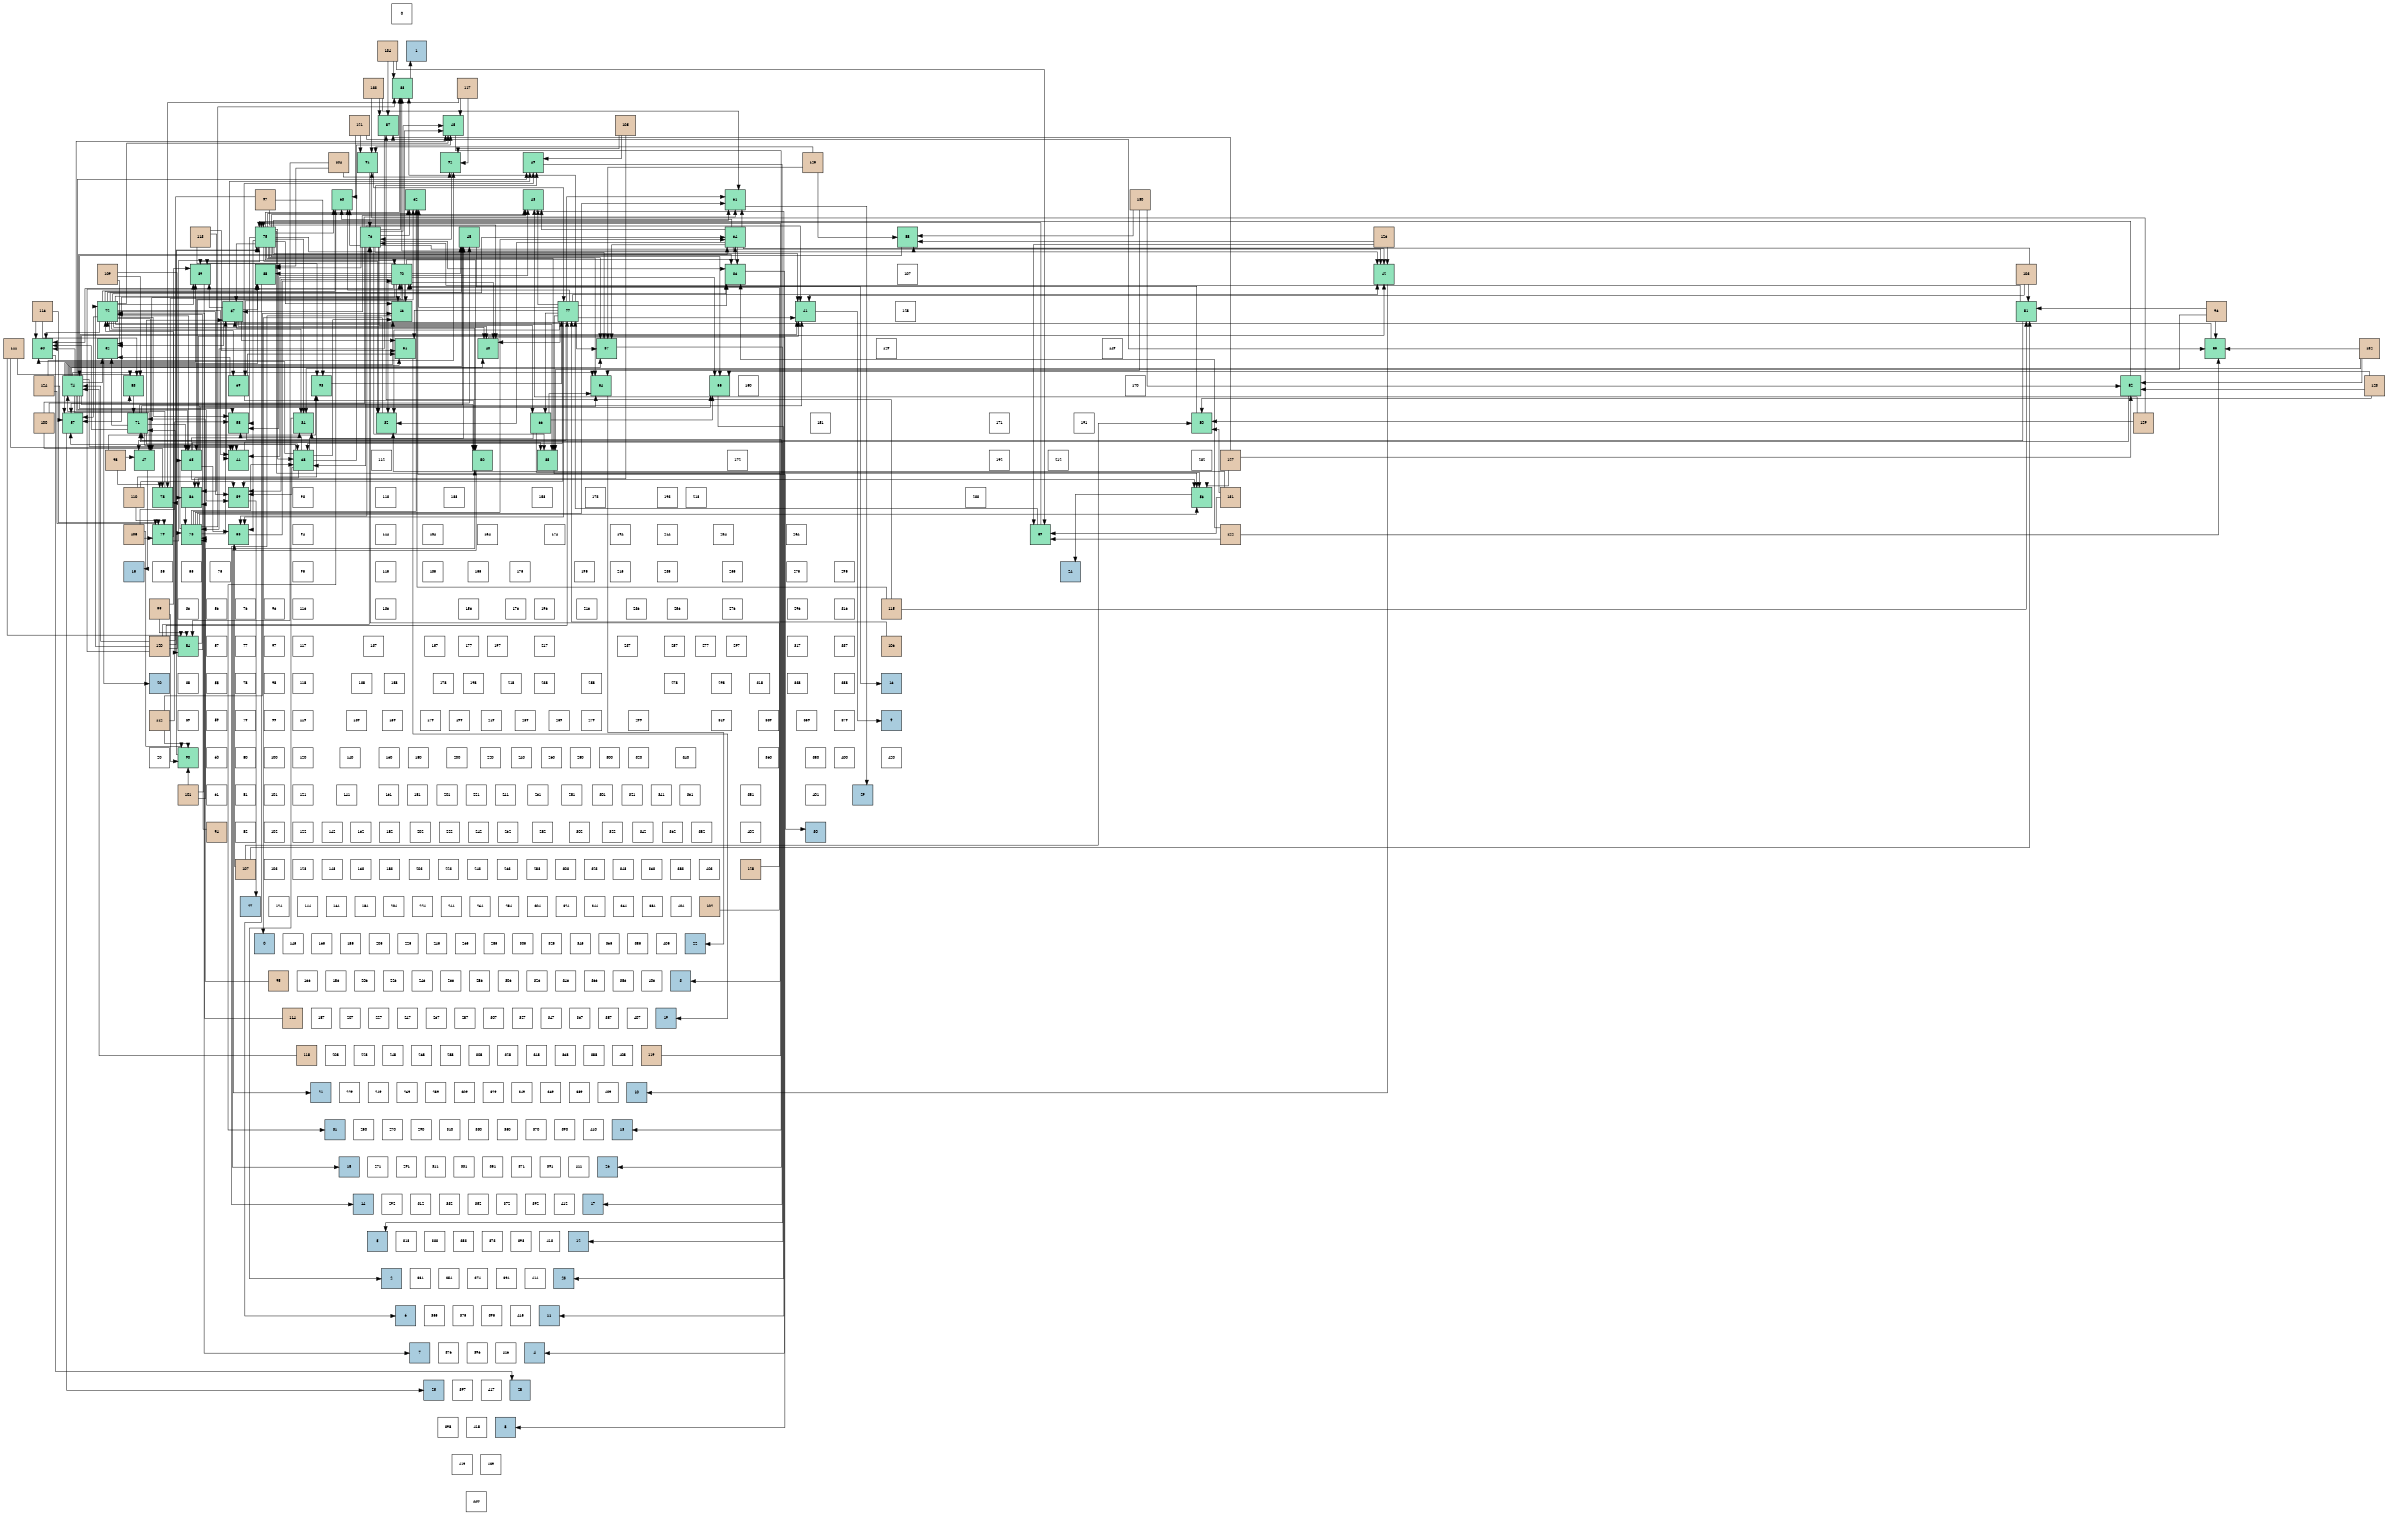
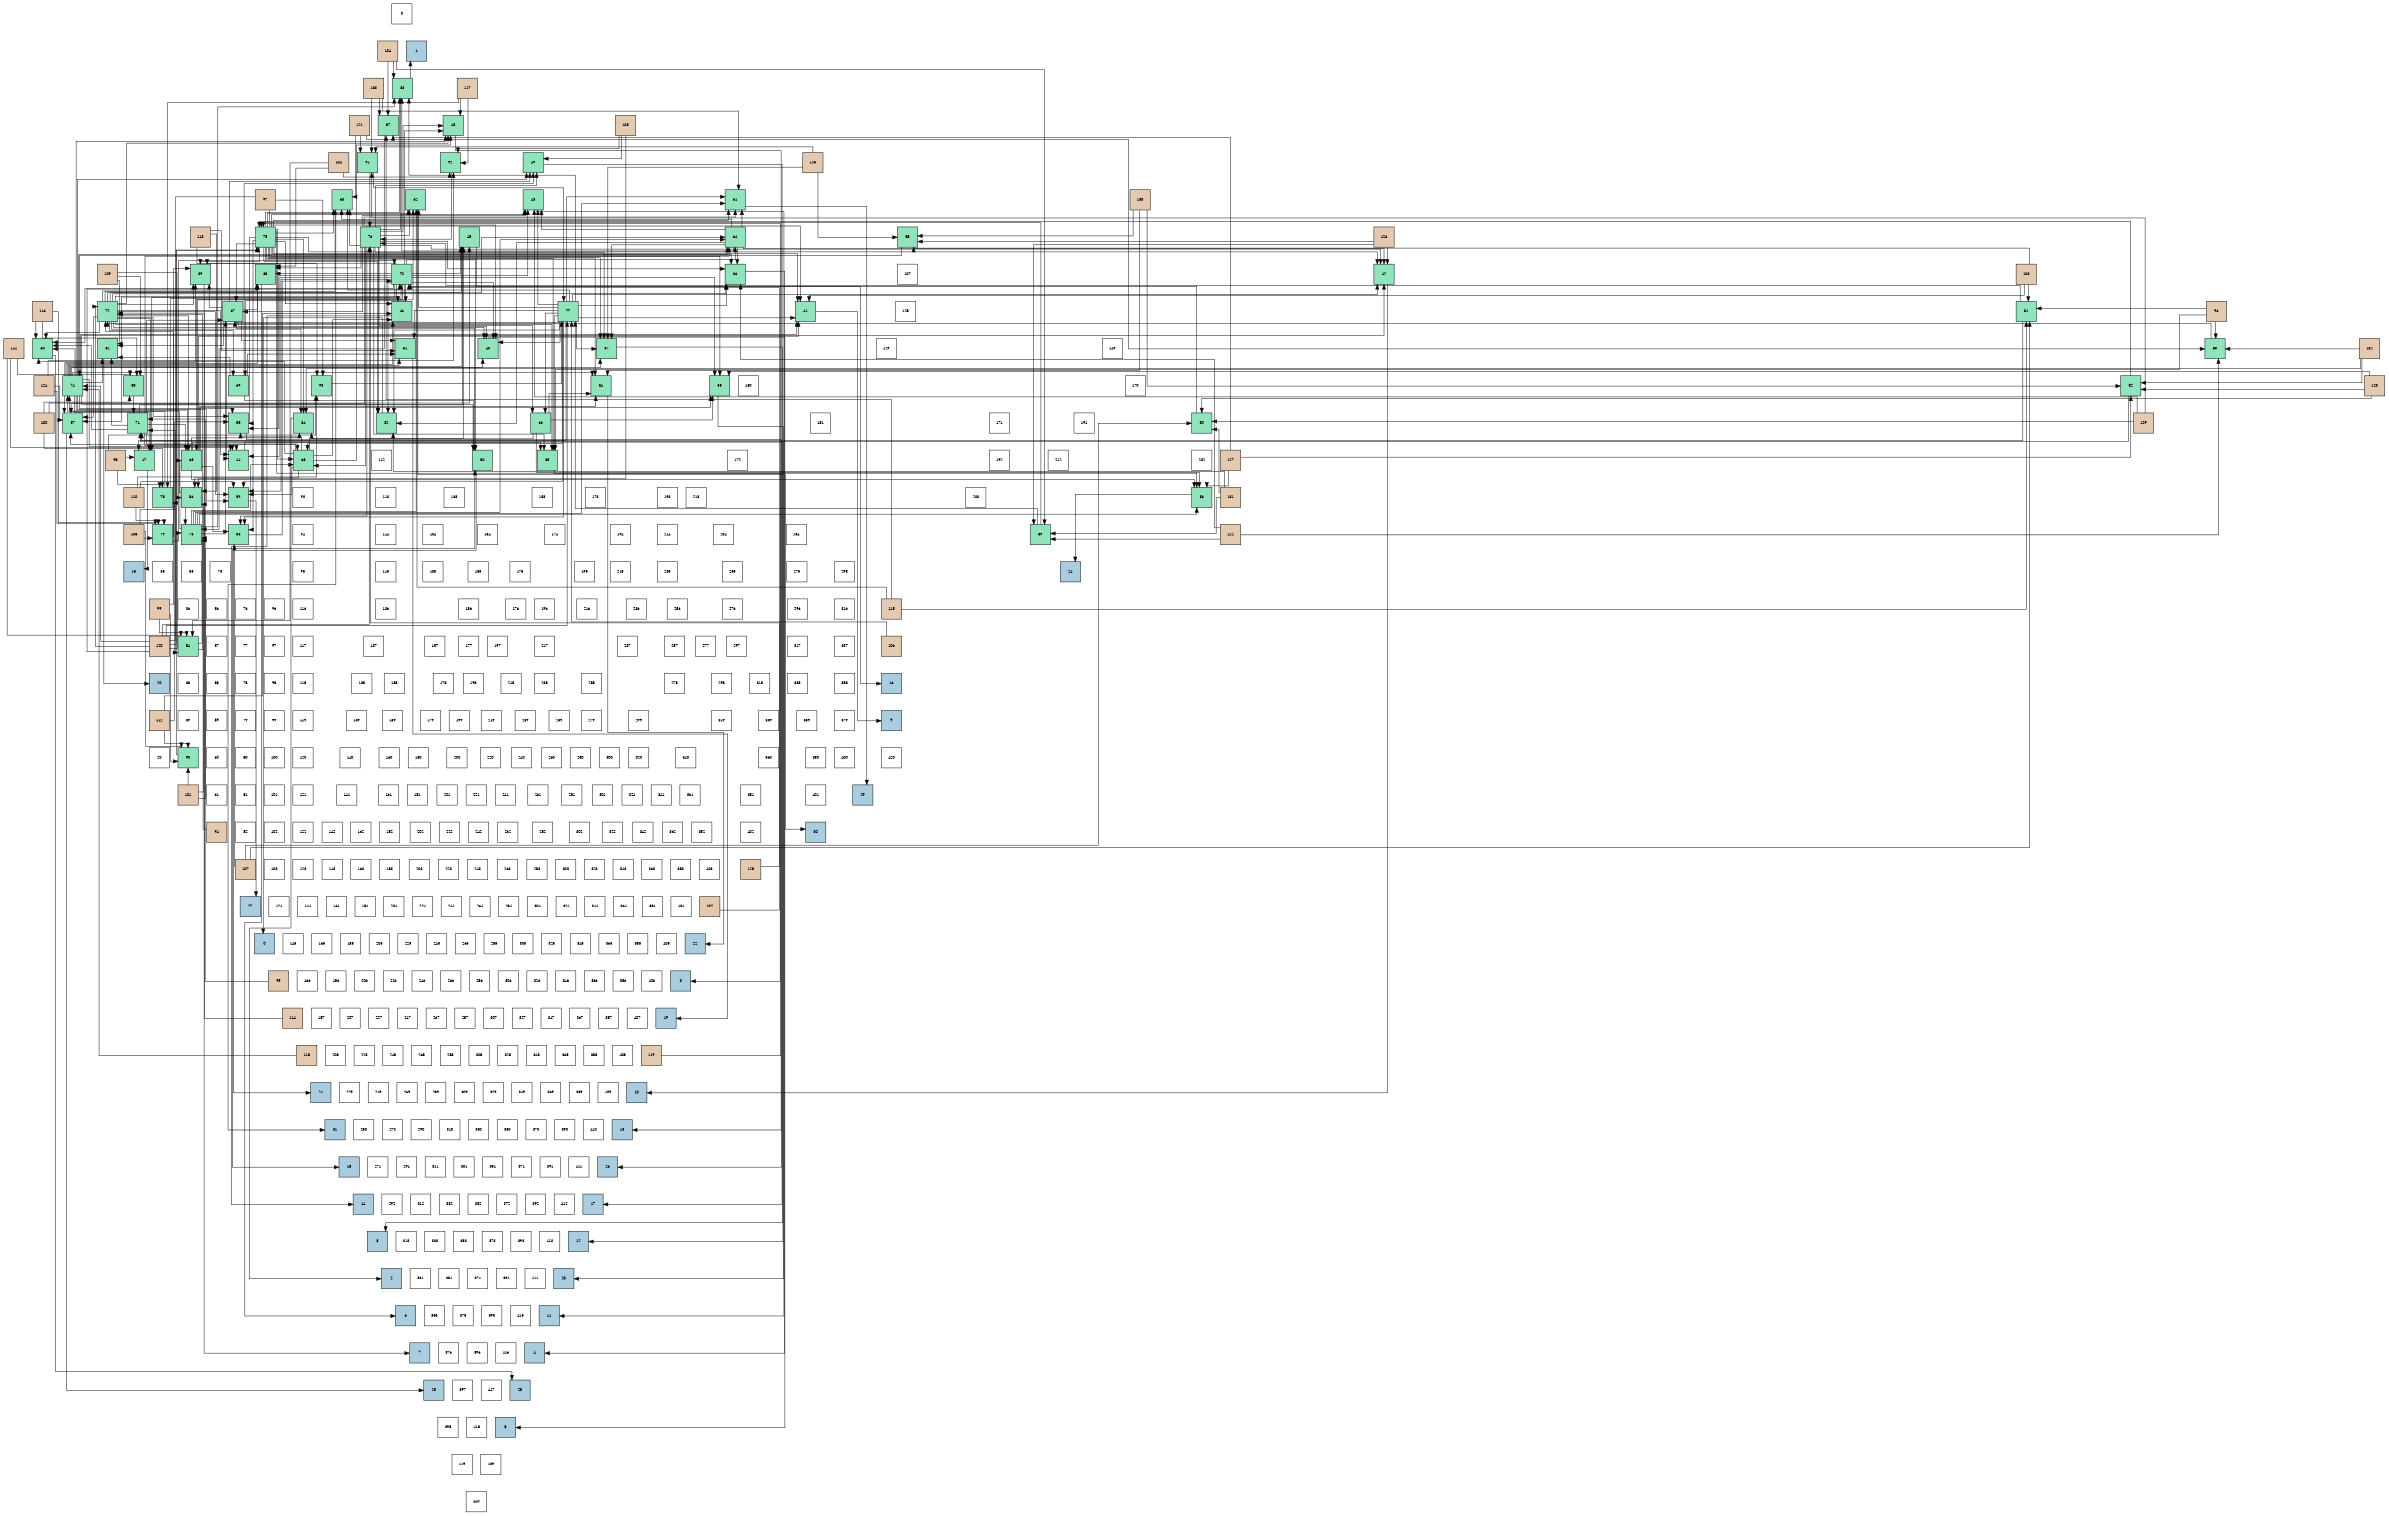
edge "71" -> "41": now "71" -> "64"
edge "86" -> "74": added
